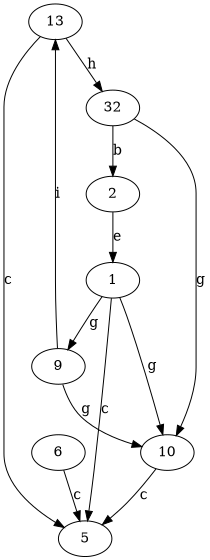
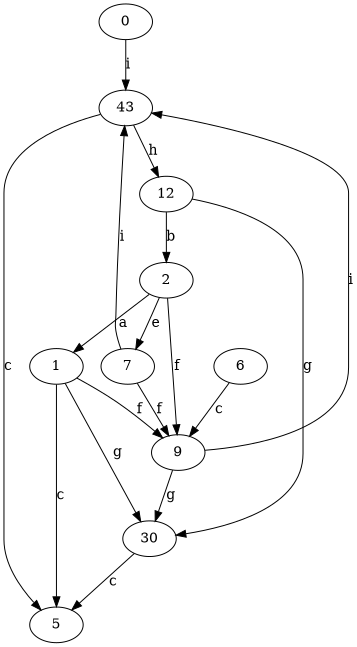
node "13": label "13" -> "43"
node "0": added
node "32": label "32" -> "12"
edge "2" -> "1": label "e" -> "a"
edge "1" -> "9": label "g" -> "f"
edge "2" -> "9": added, label "f"
node "7": added
node "10": label "10" -> "30"
edge "6" -> "5": now "6" -> "9"
